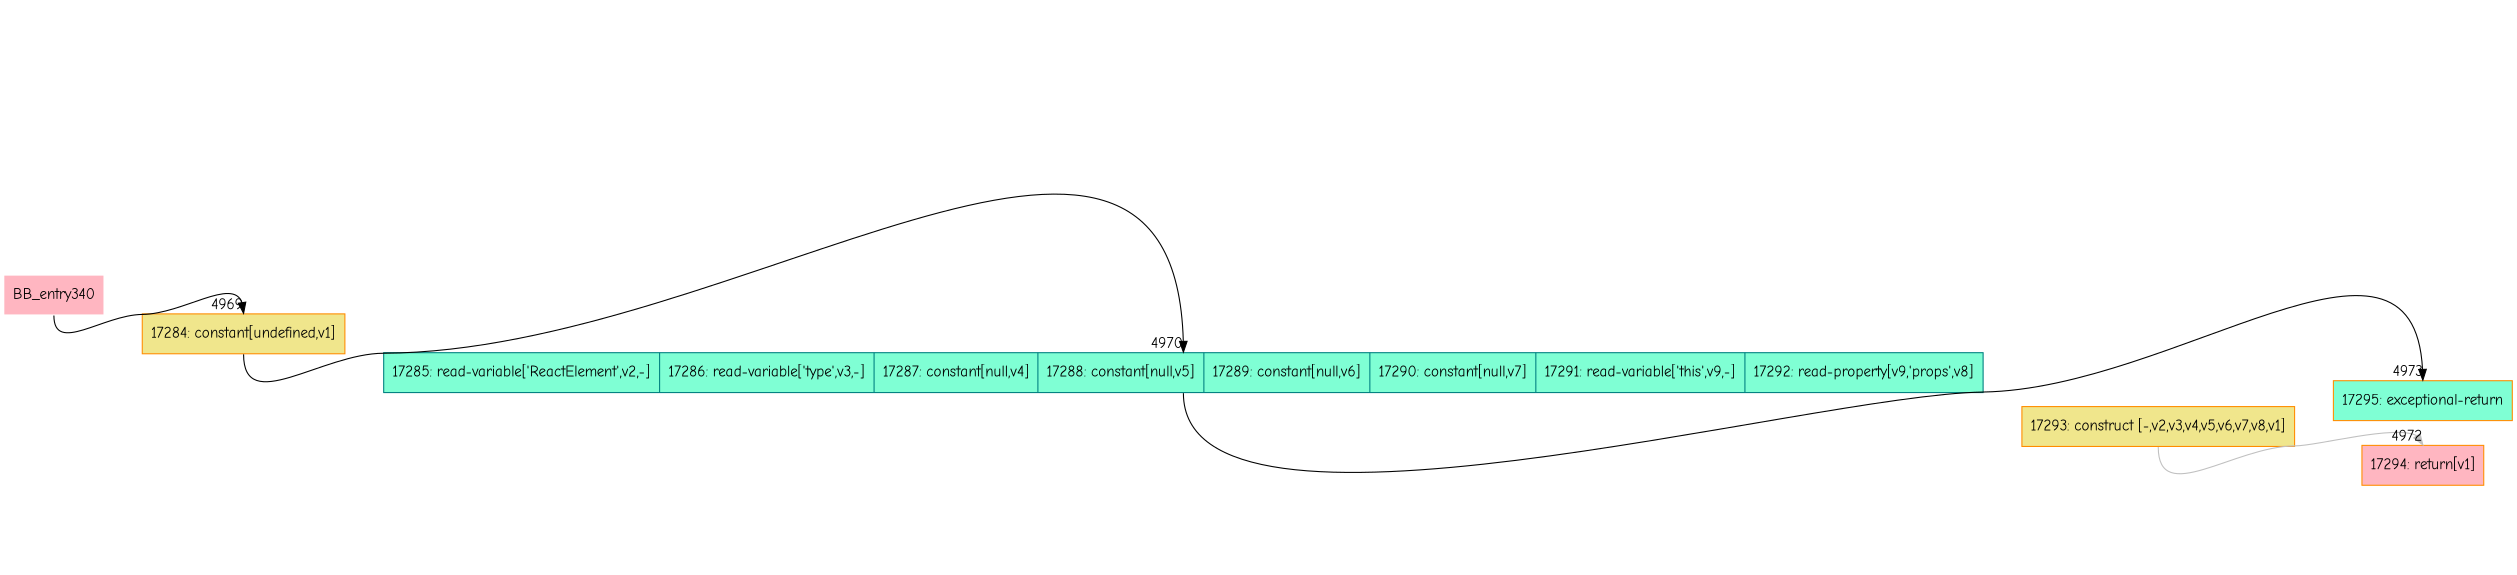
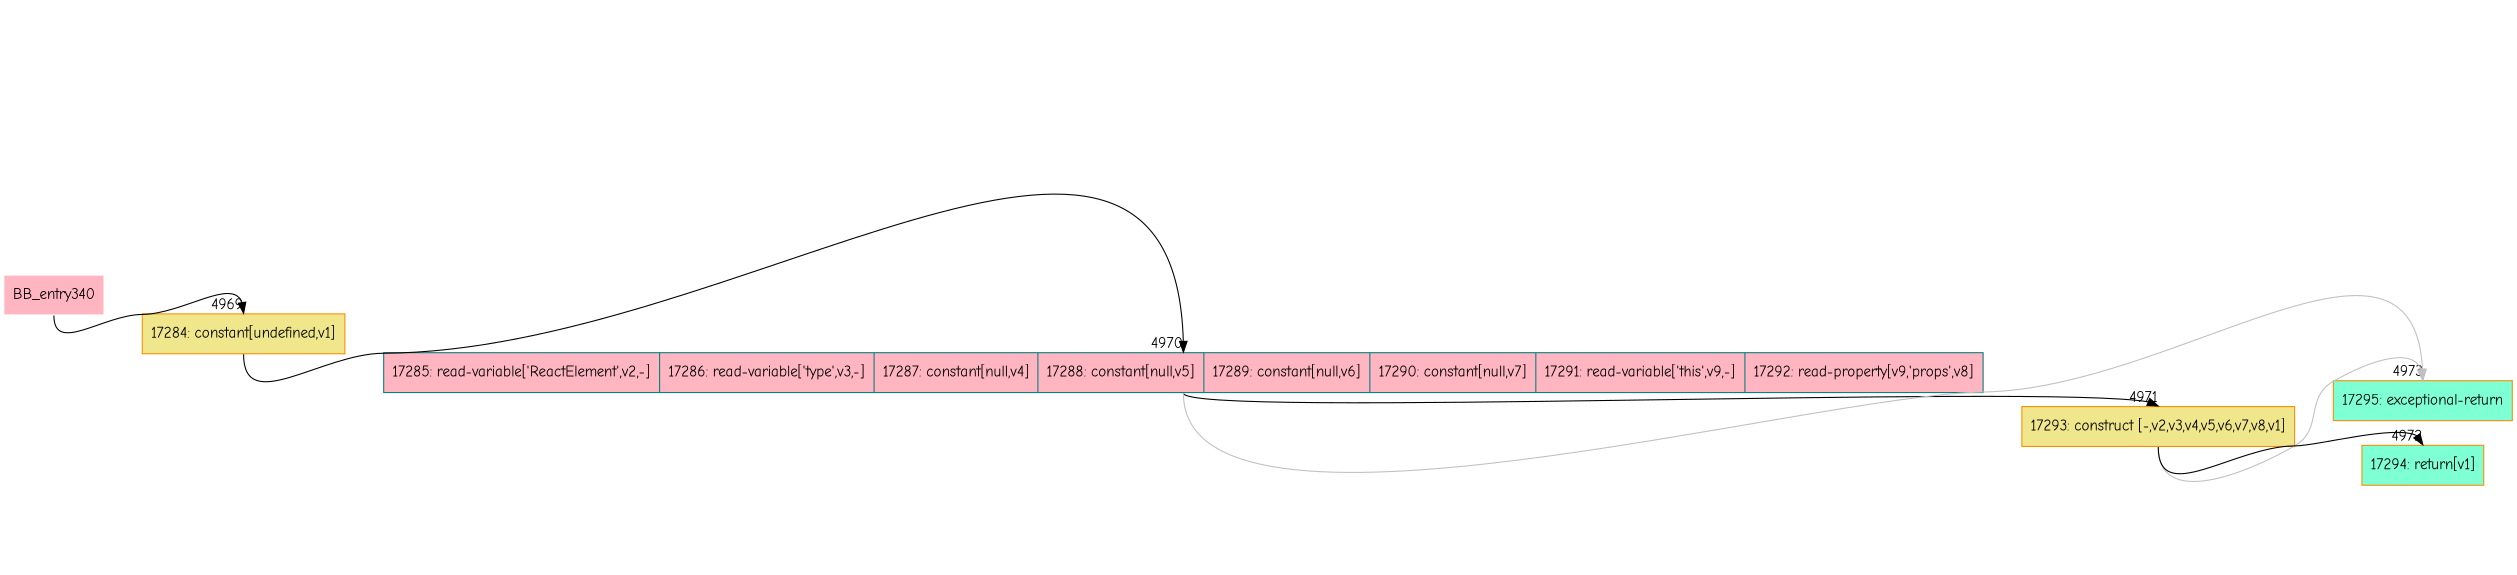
node "17285: read-variable['ReactElement',v2,-]": fillcolor aquamarine -> lightpink
edge "17285: read-variable['ReactElement',v2,-]" -> "17293: construct [-,v2,v3,v4,v5,v6,v7,v8,v1]": added
edge "17285: read-variable['ReactElement',v2,-]" -> "17295: exceptional-return": color black -> gray
edge "17293: construct [-,v2,v3,v4,v5,v6,v7,v8,v1]" -> "17295: exceptional-return": added
edge "17293: construct [-,v2,v3,v4,v5,v6,v7,v8,v1]" -> "17294: return[v1]": color gray -> black
node "17294: return[v1]": fillcolor lightpink -> aquamarine
